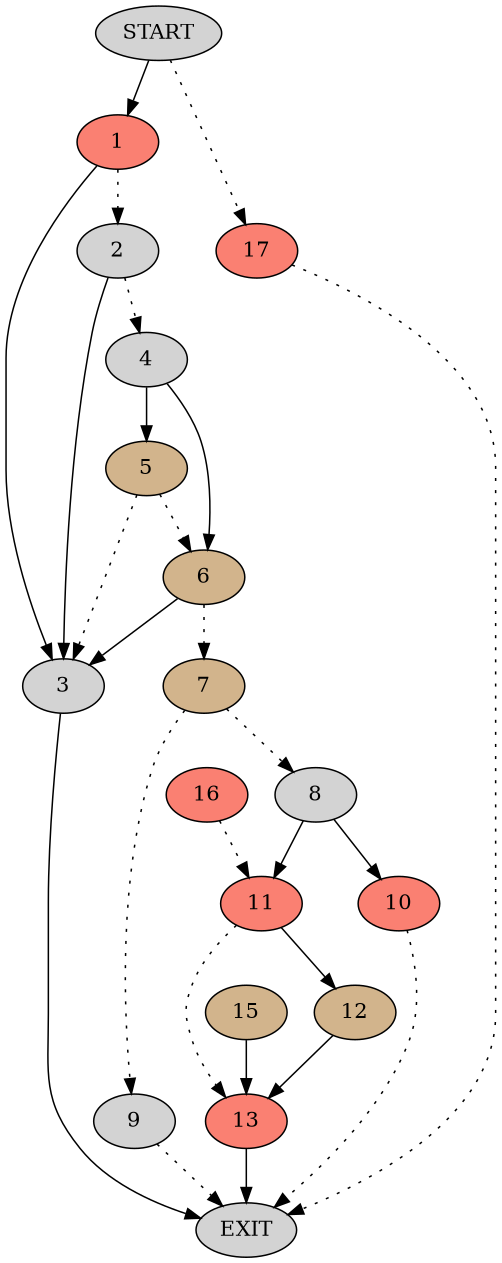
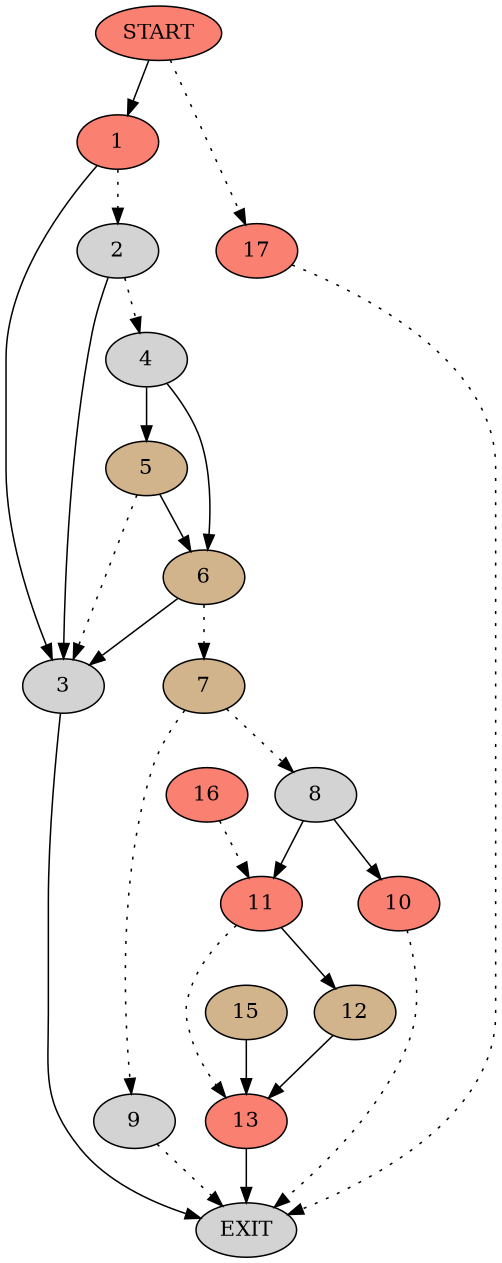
node "START": fillcolor lightgrey -> salmon
edge "5" -> "6": style dotted -> solid
